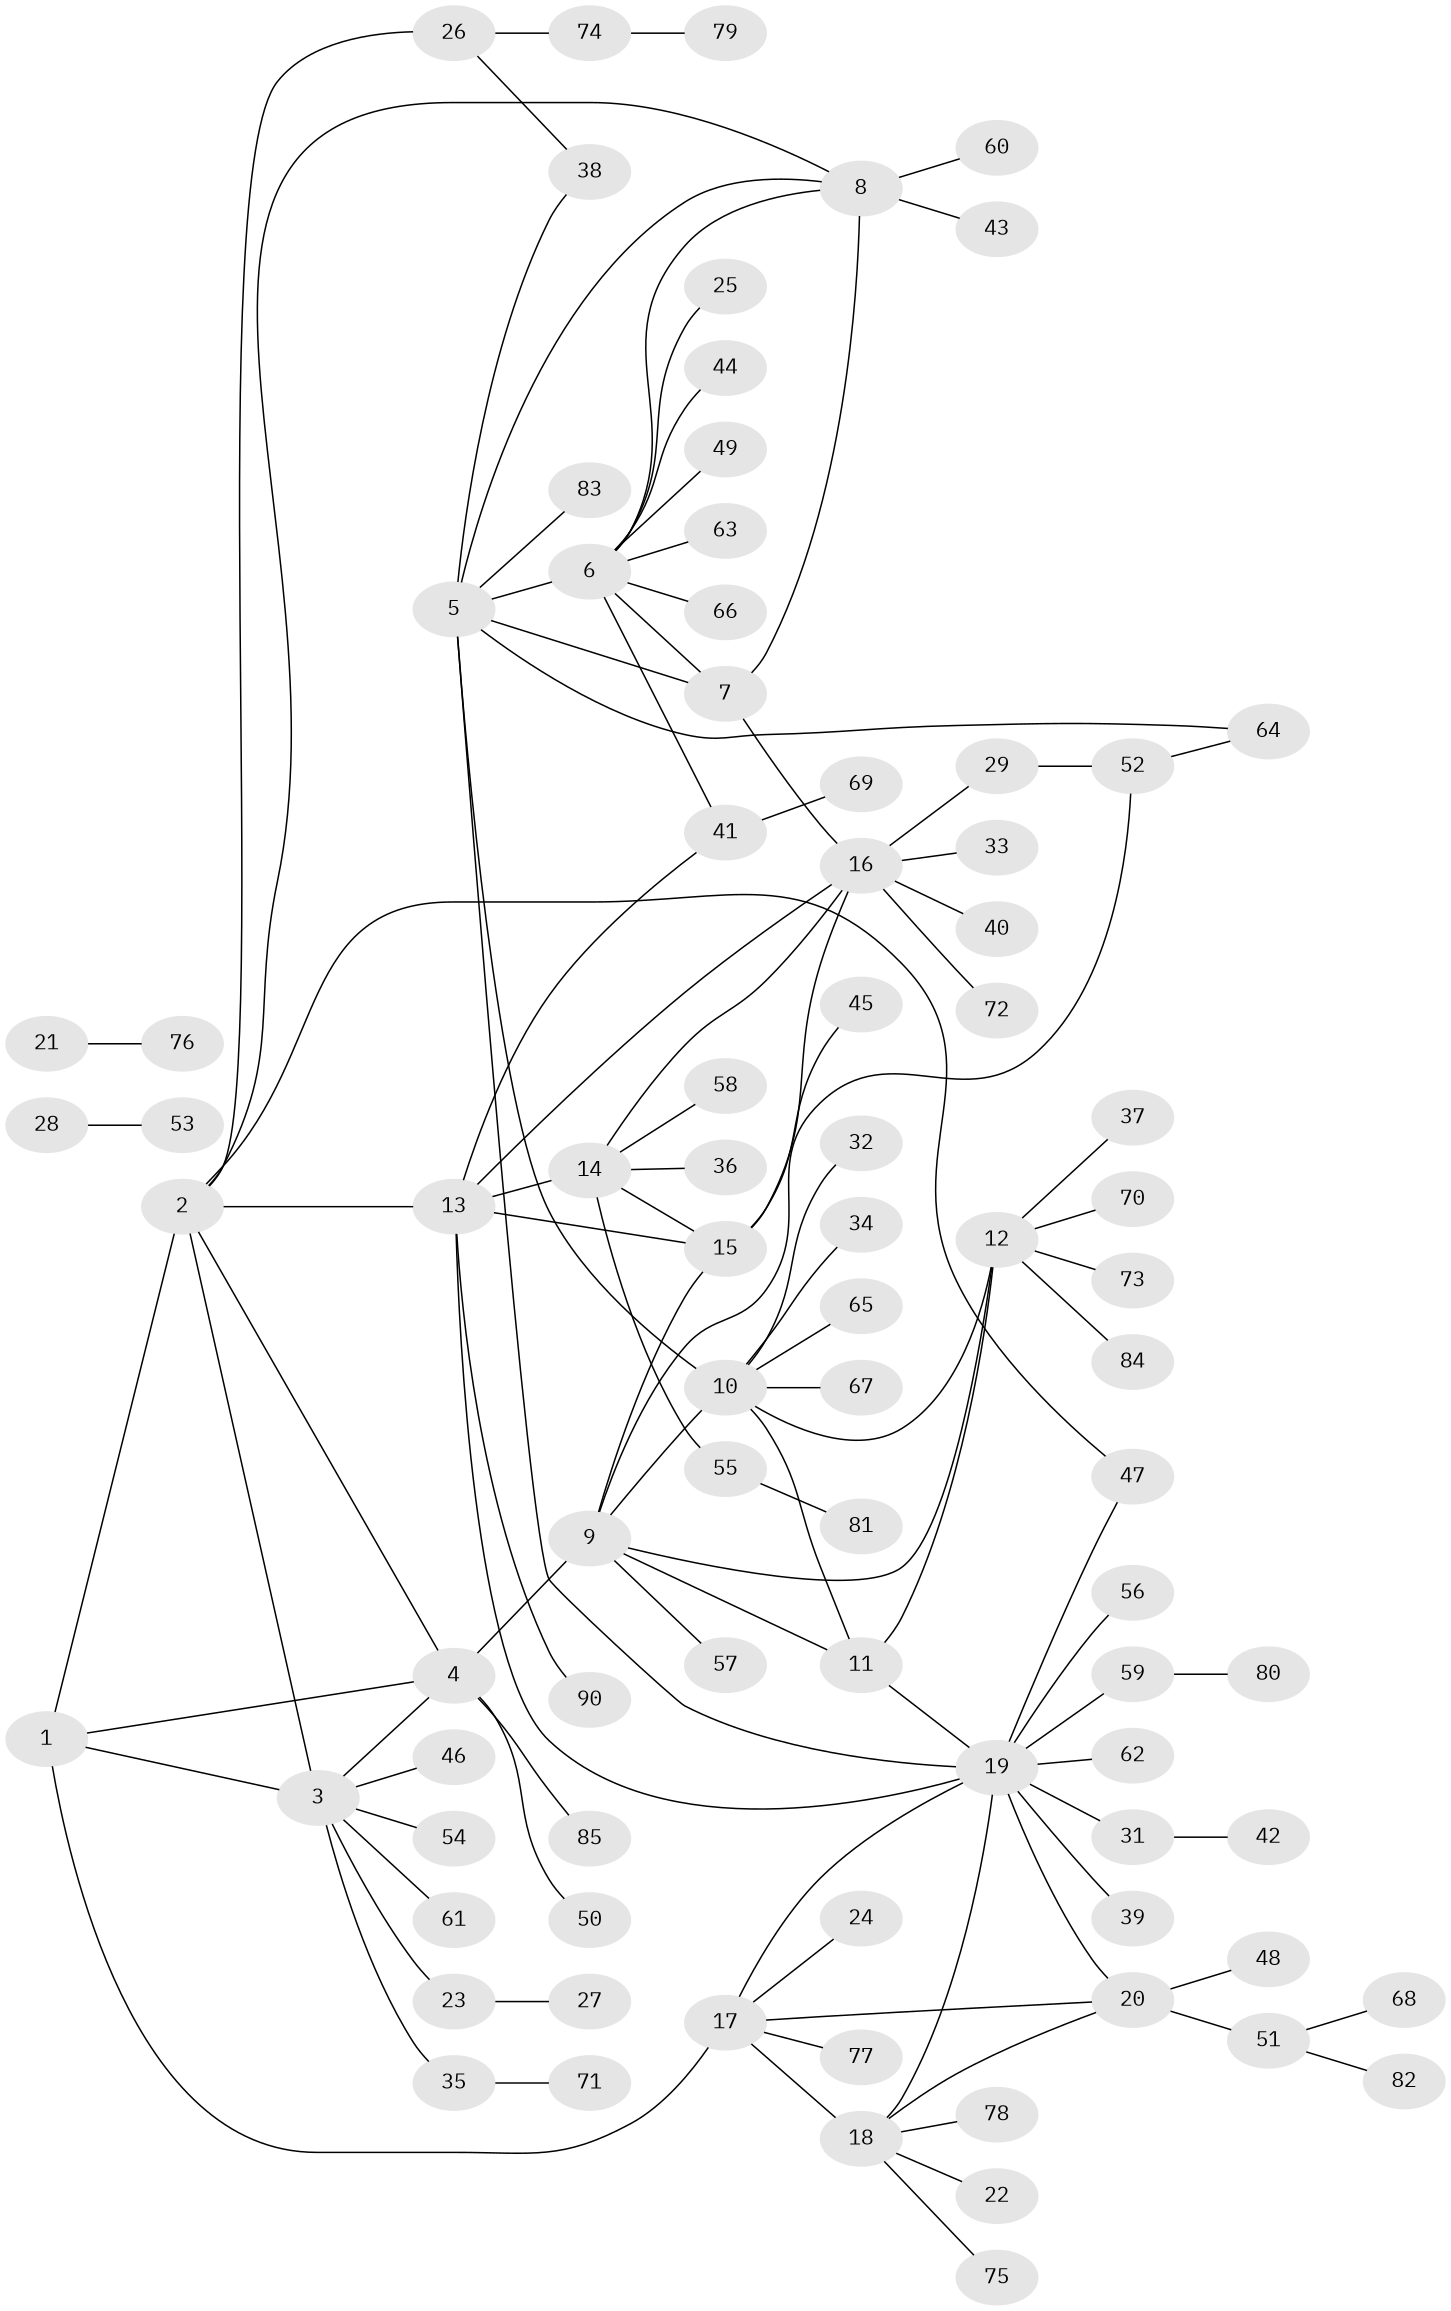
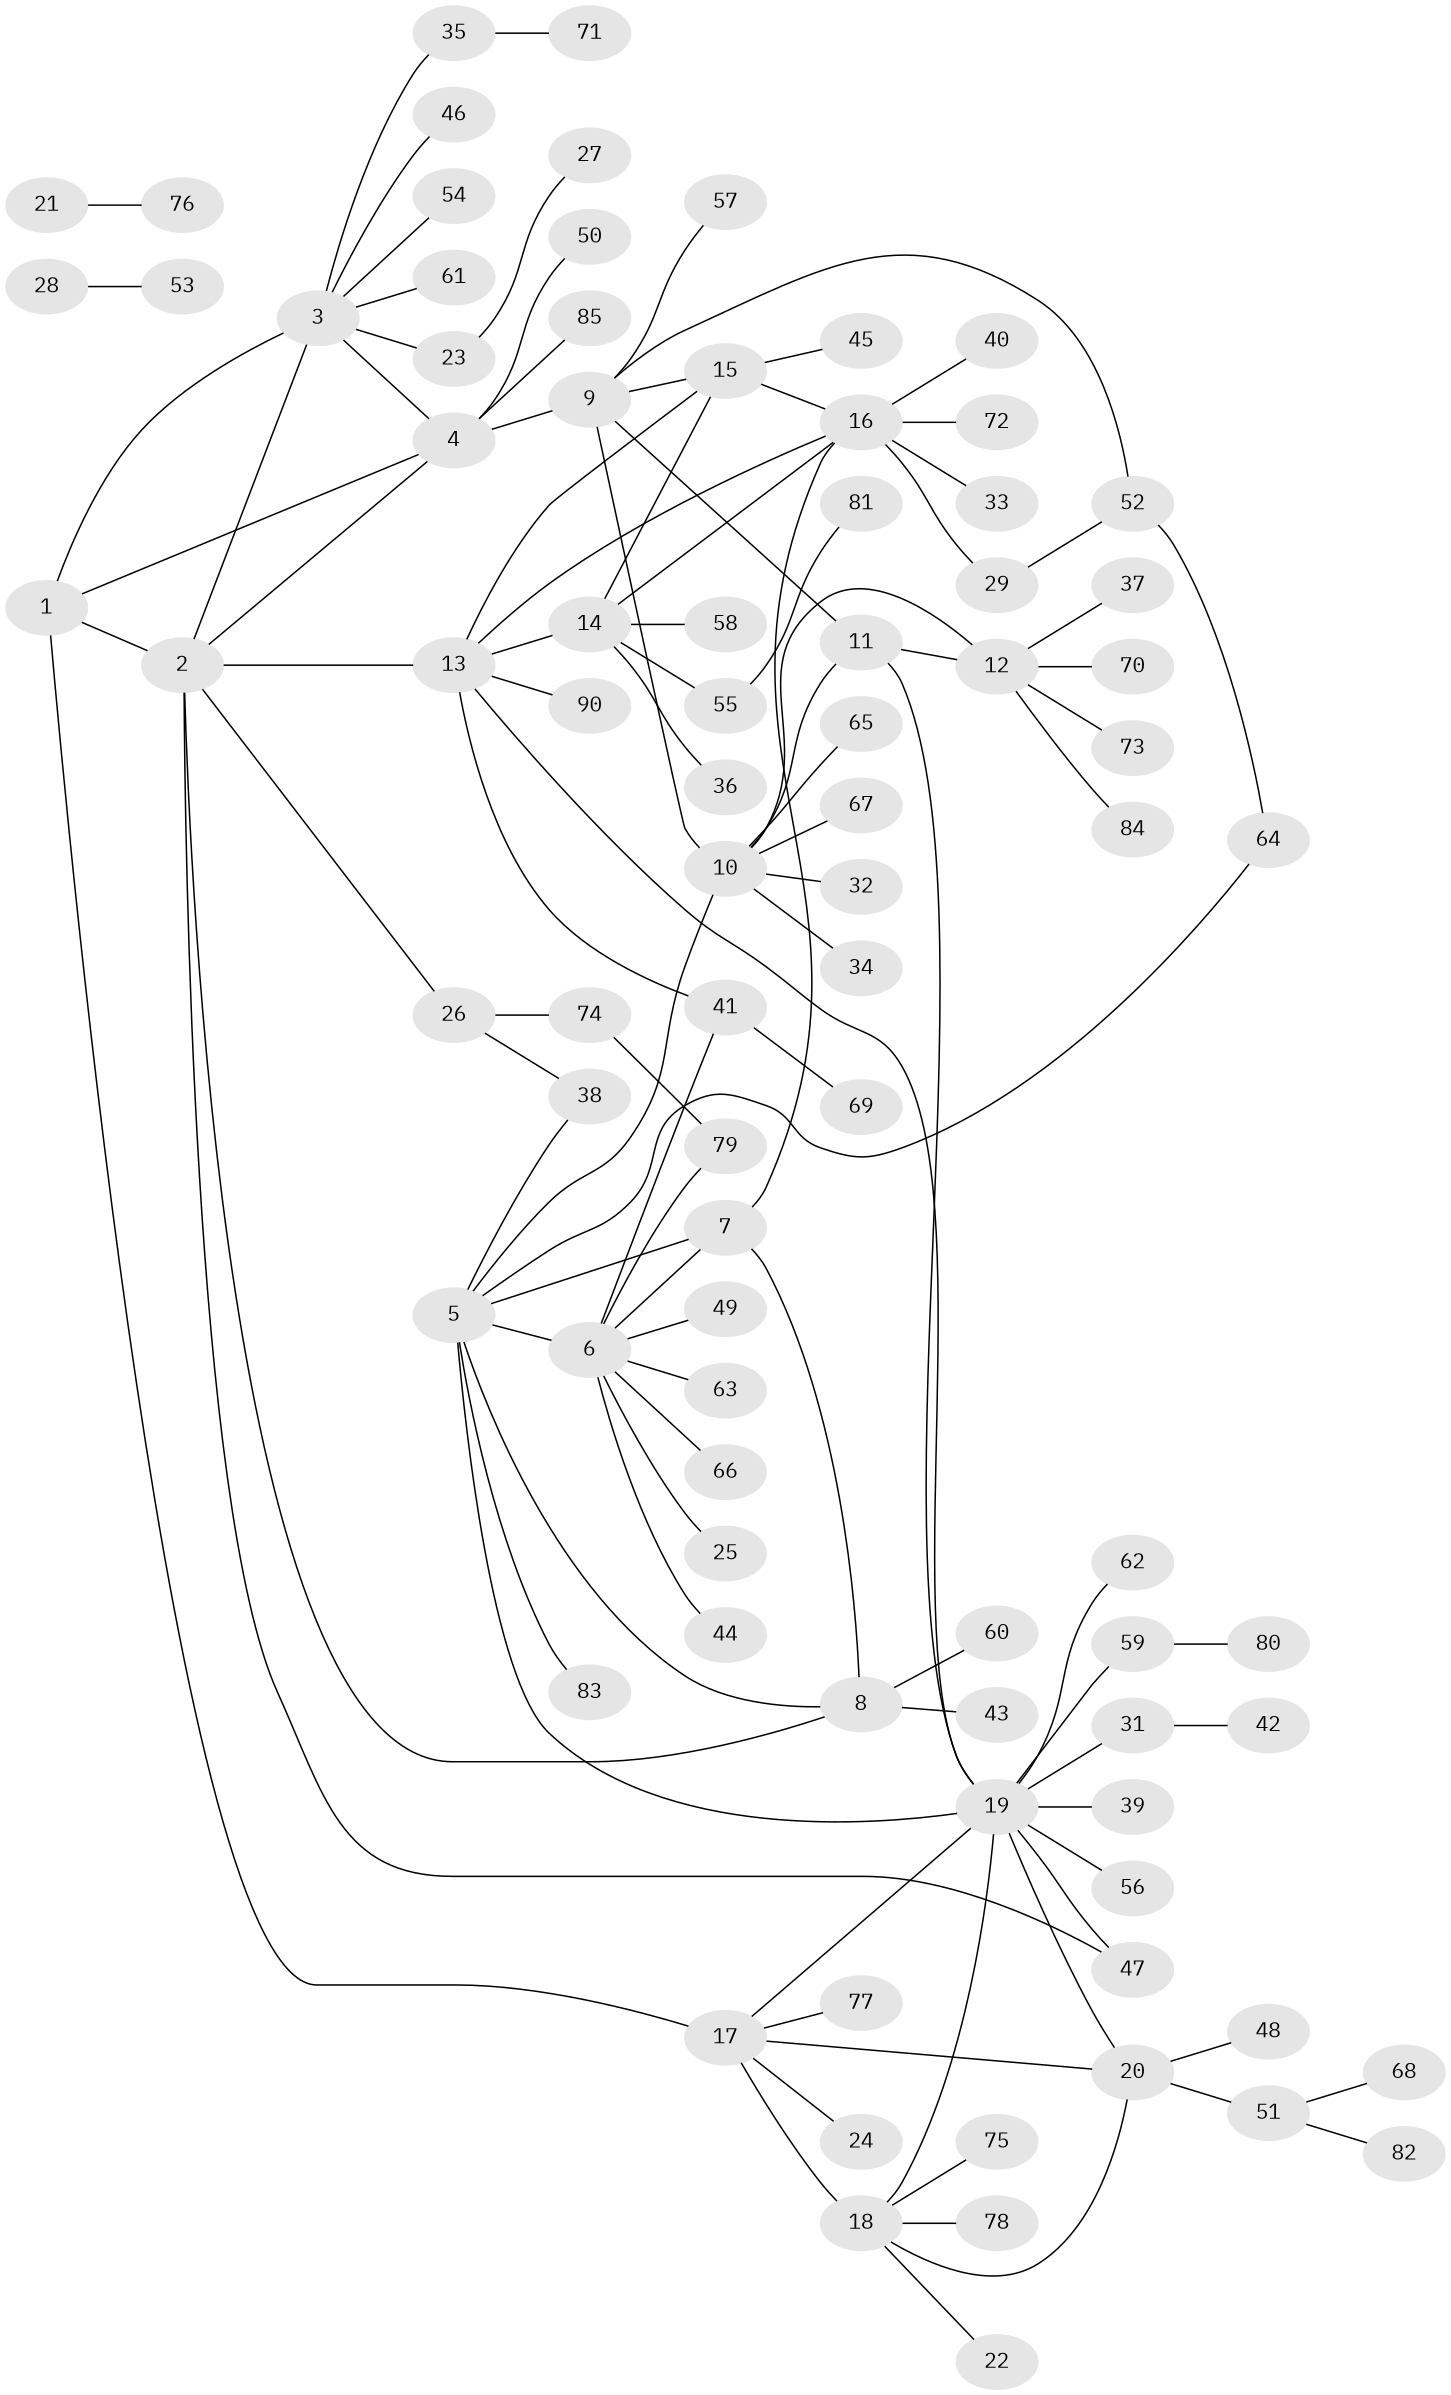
edge "8" -- "6": now "79" -- "6"
edge "12" -- "9": removed
